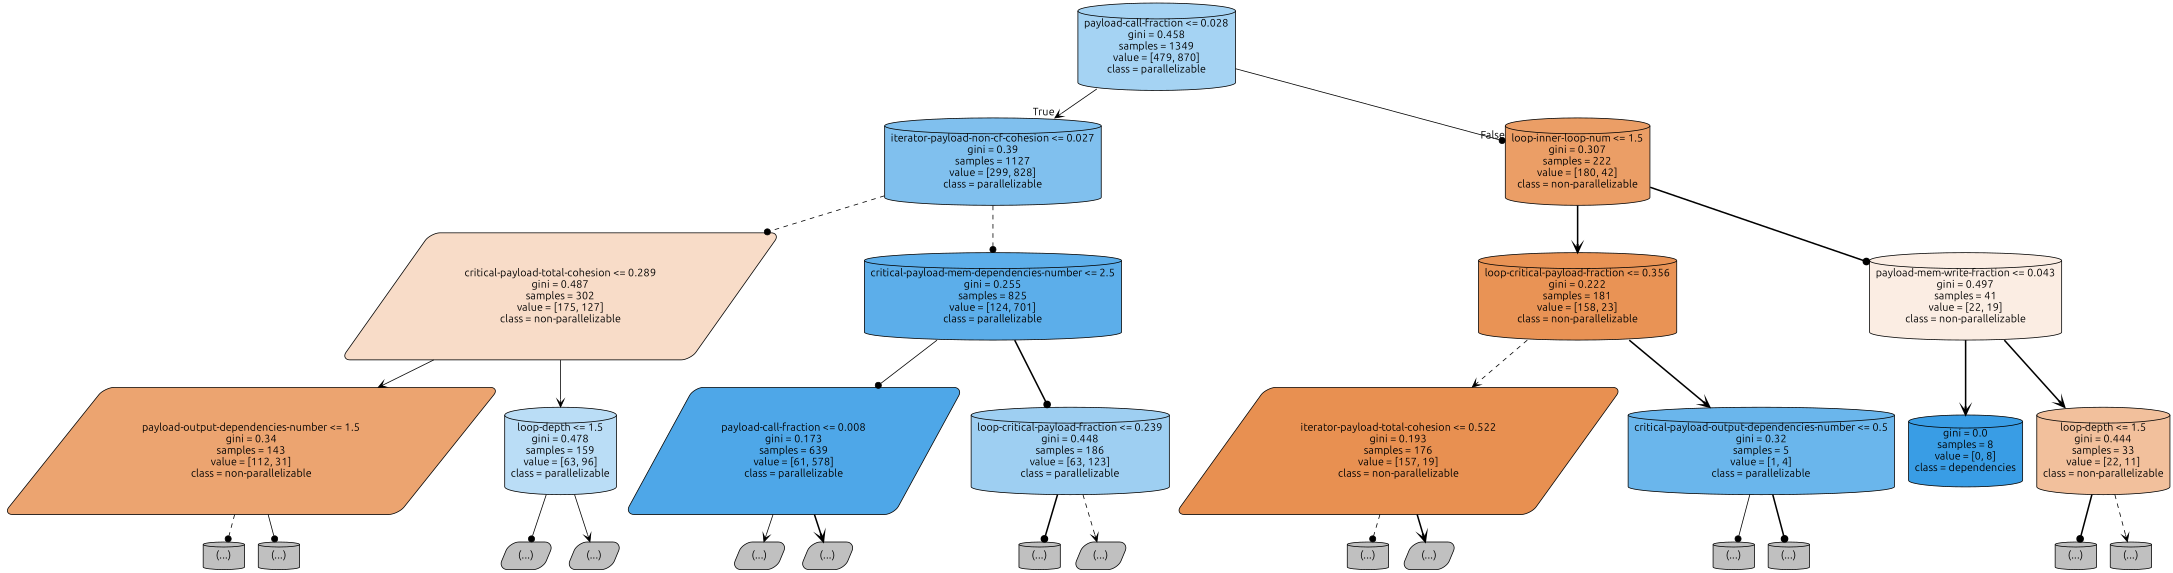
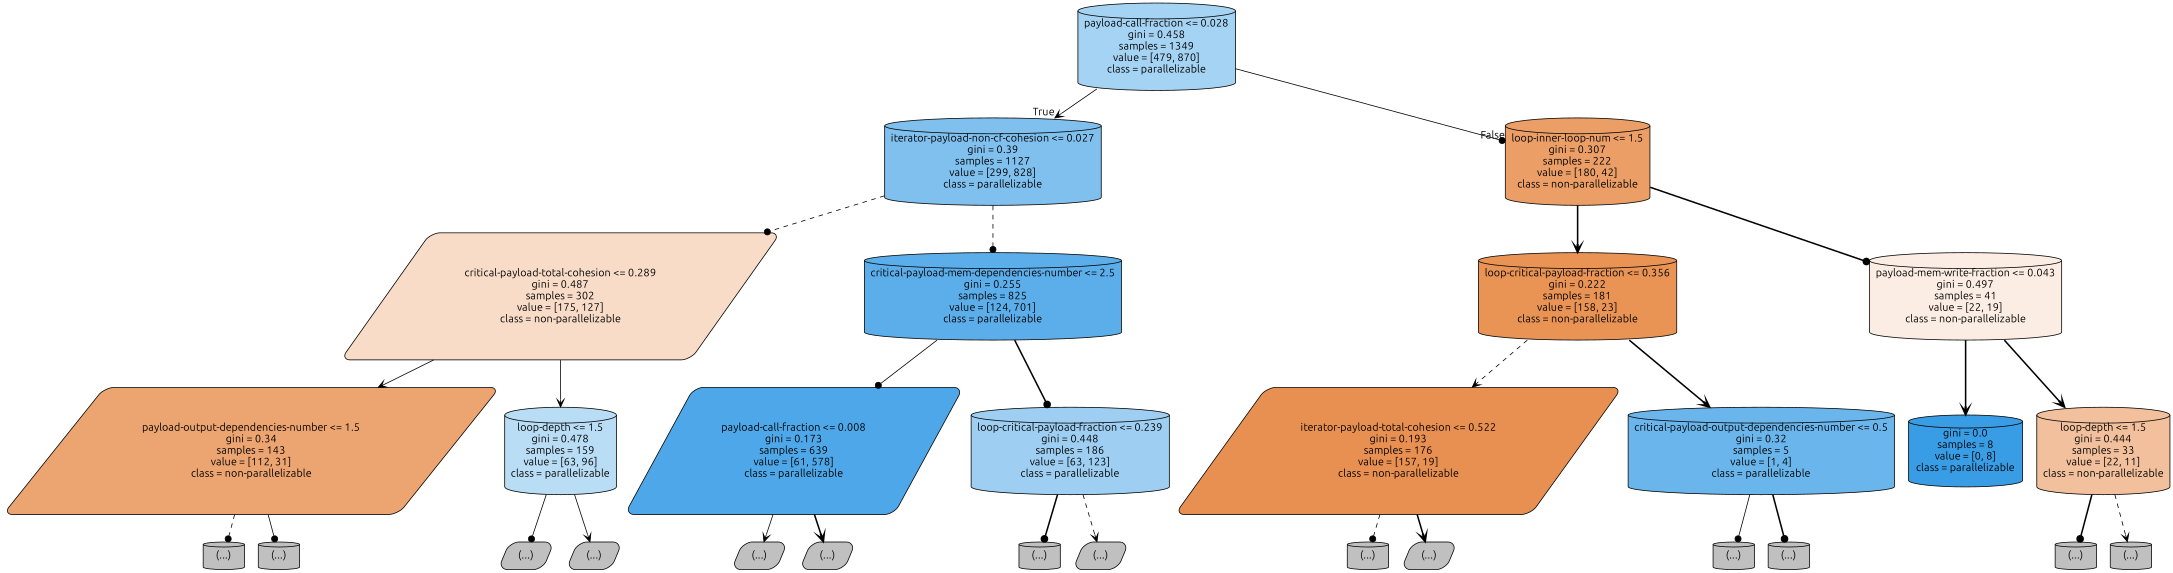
node "gini = 0.0 samples = 8 value = [0, 8] class = dependencies": label "gini = 0.0 samples = 8 value = [0, 8] class = dependencies" -> "gini = 0.0 samples = 8 value = [0, 8] class = parallelizable"
